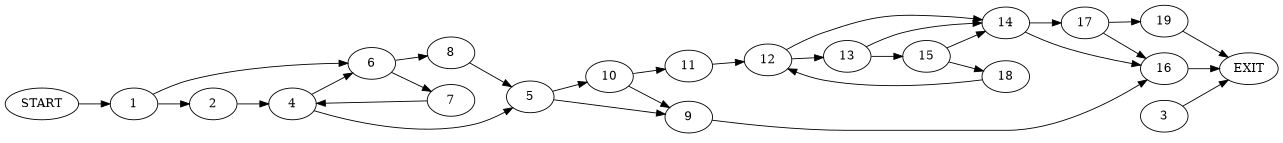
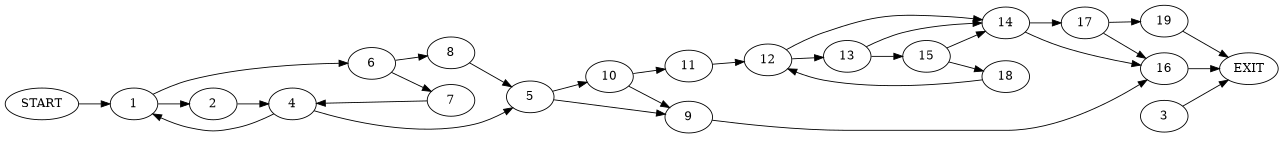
edge "4" -> "6": now "4" -> "1"
